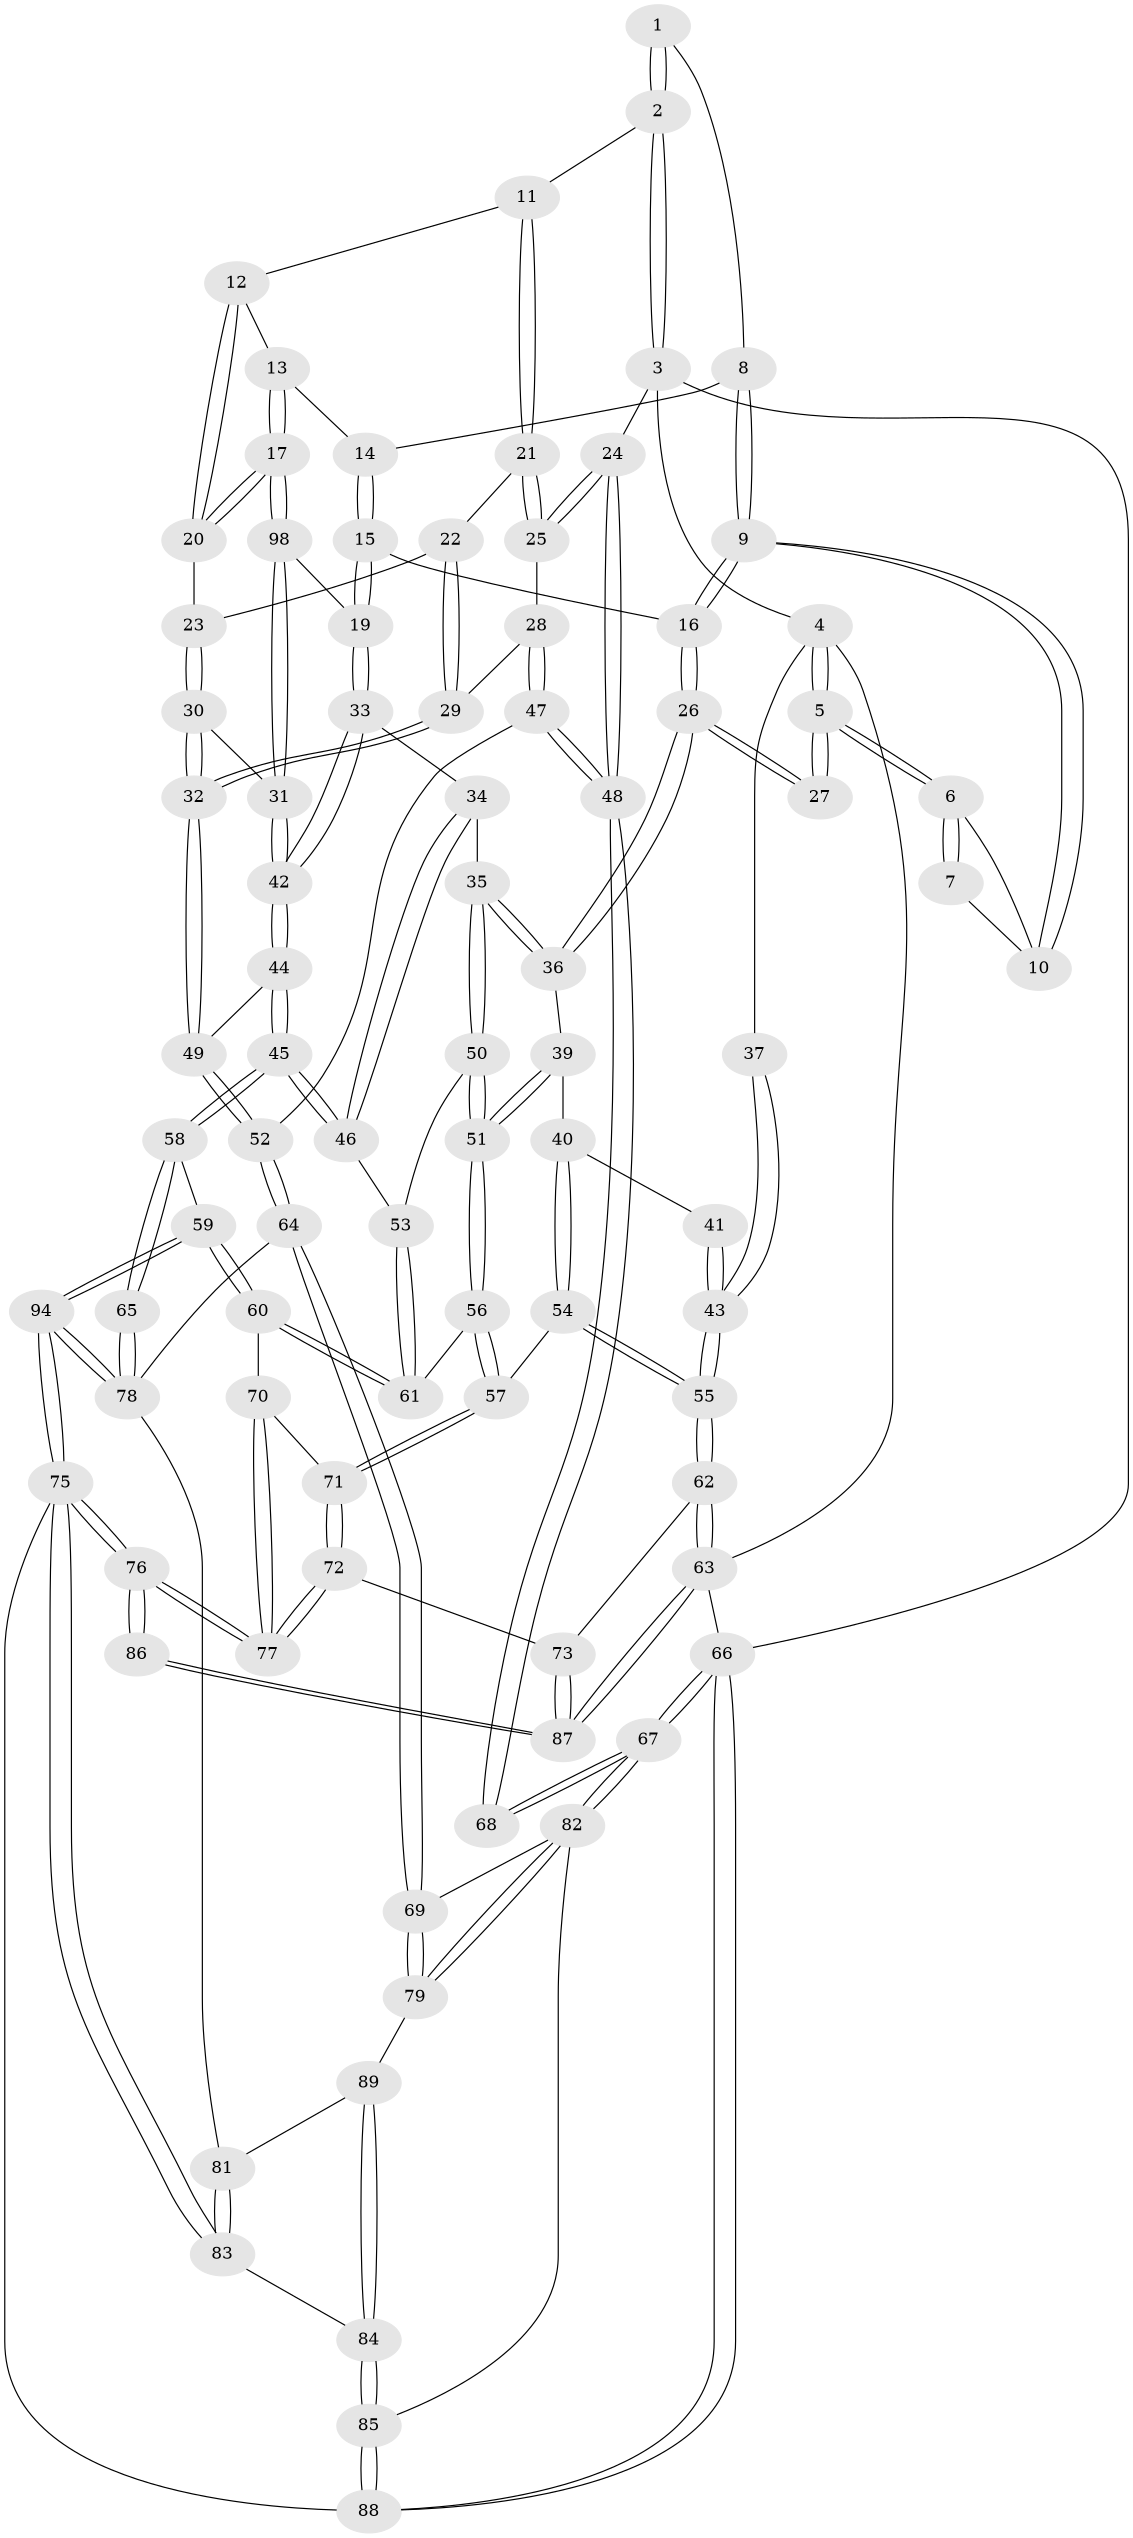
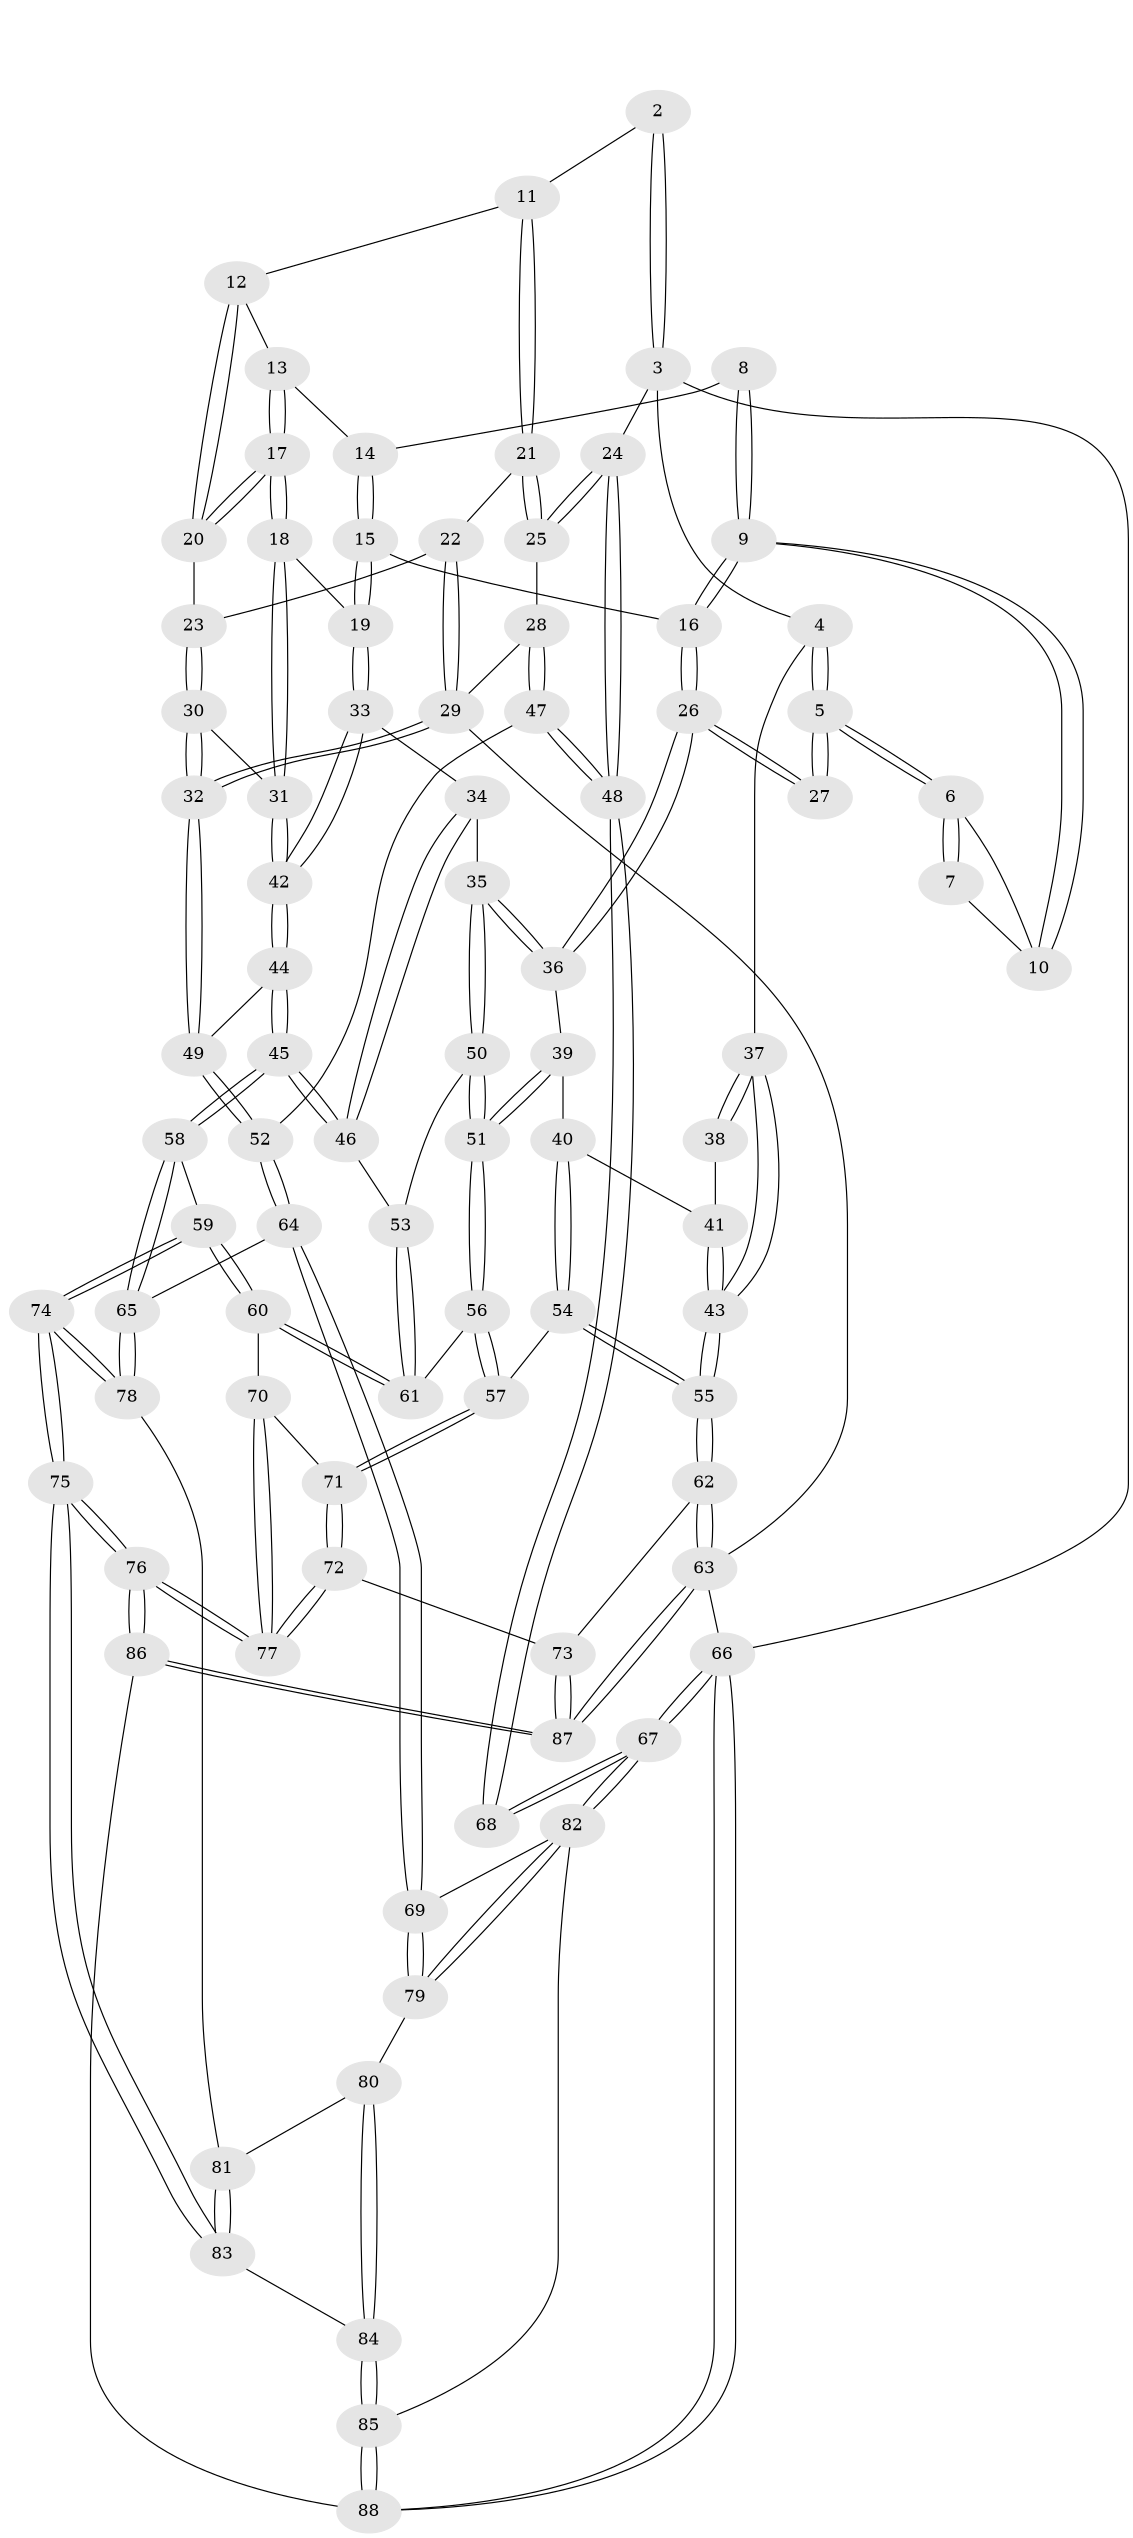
node "1": removed
node "98": label "98" -> "18"
edge "4" -- "63": now "29" -- "63"
node "38": added
edge "64" -- "78": now "64" -- "65"
node "94": label "94" -> "74"
node "89": label "89" -> "80"
edge "75" -- "88": now "86" -- "88"
